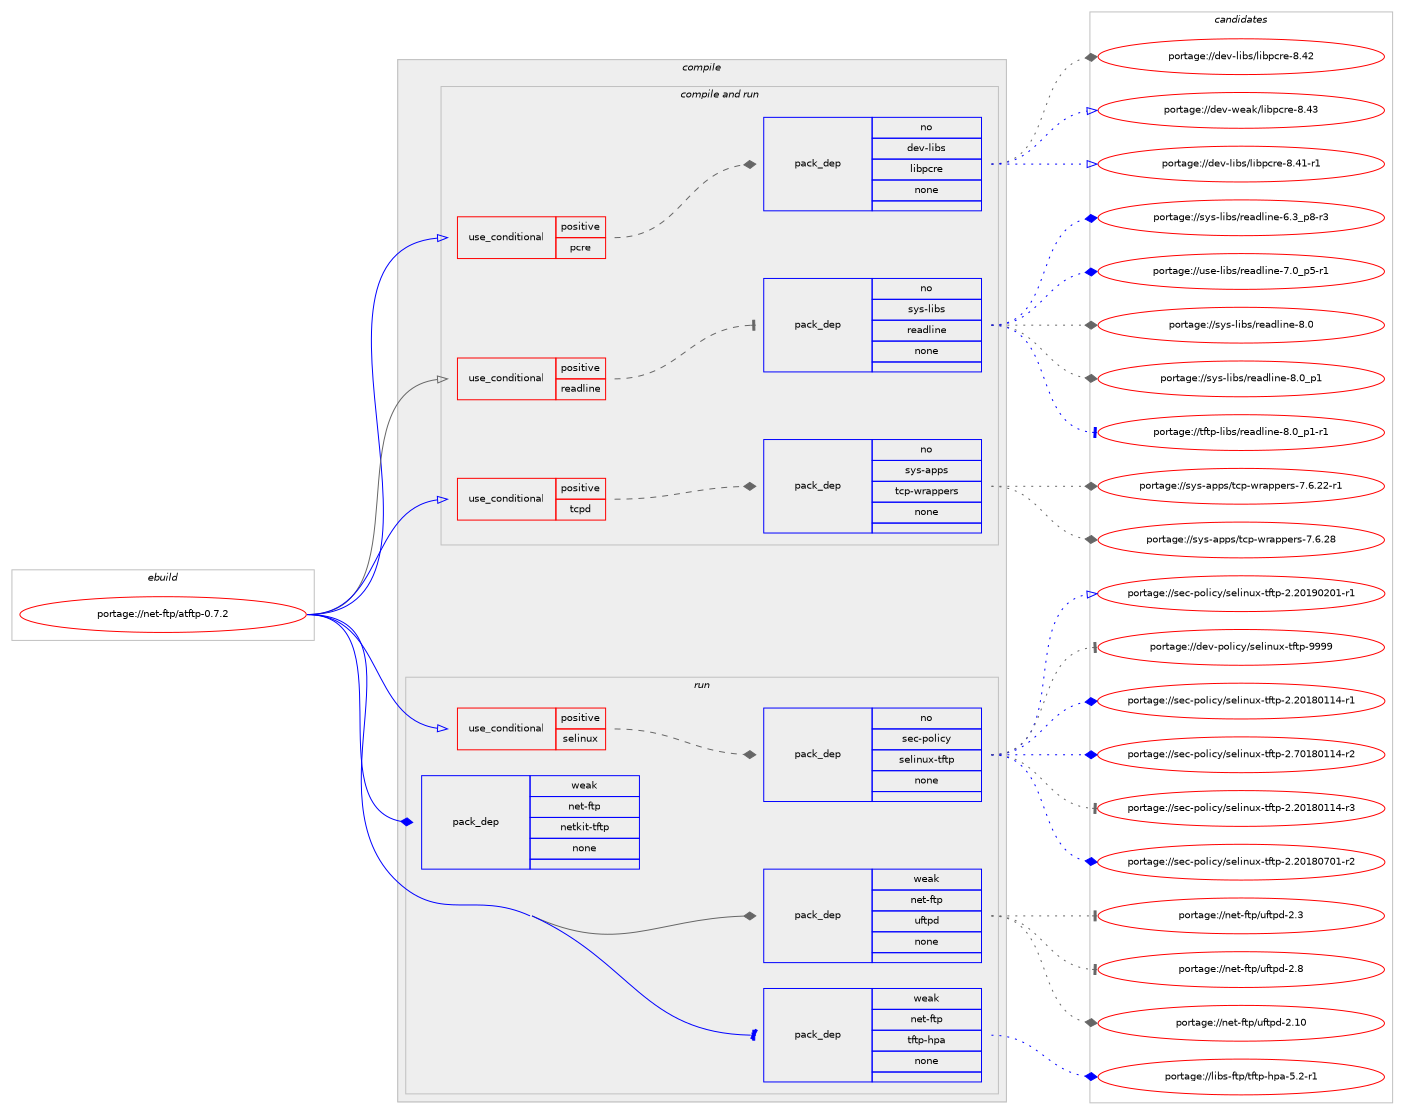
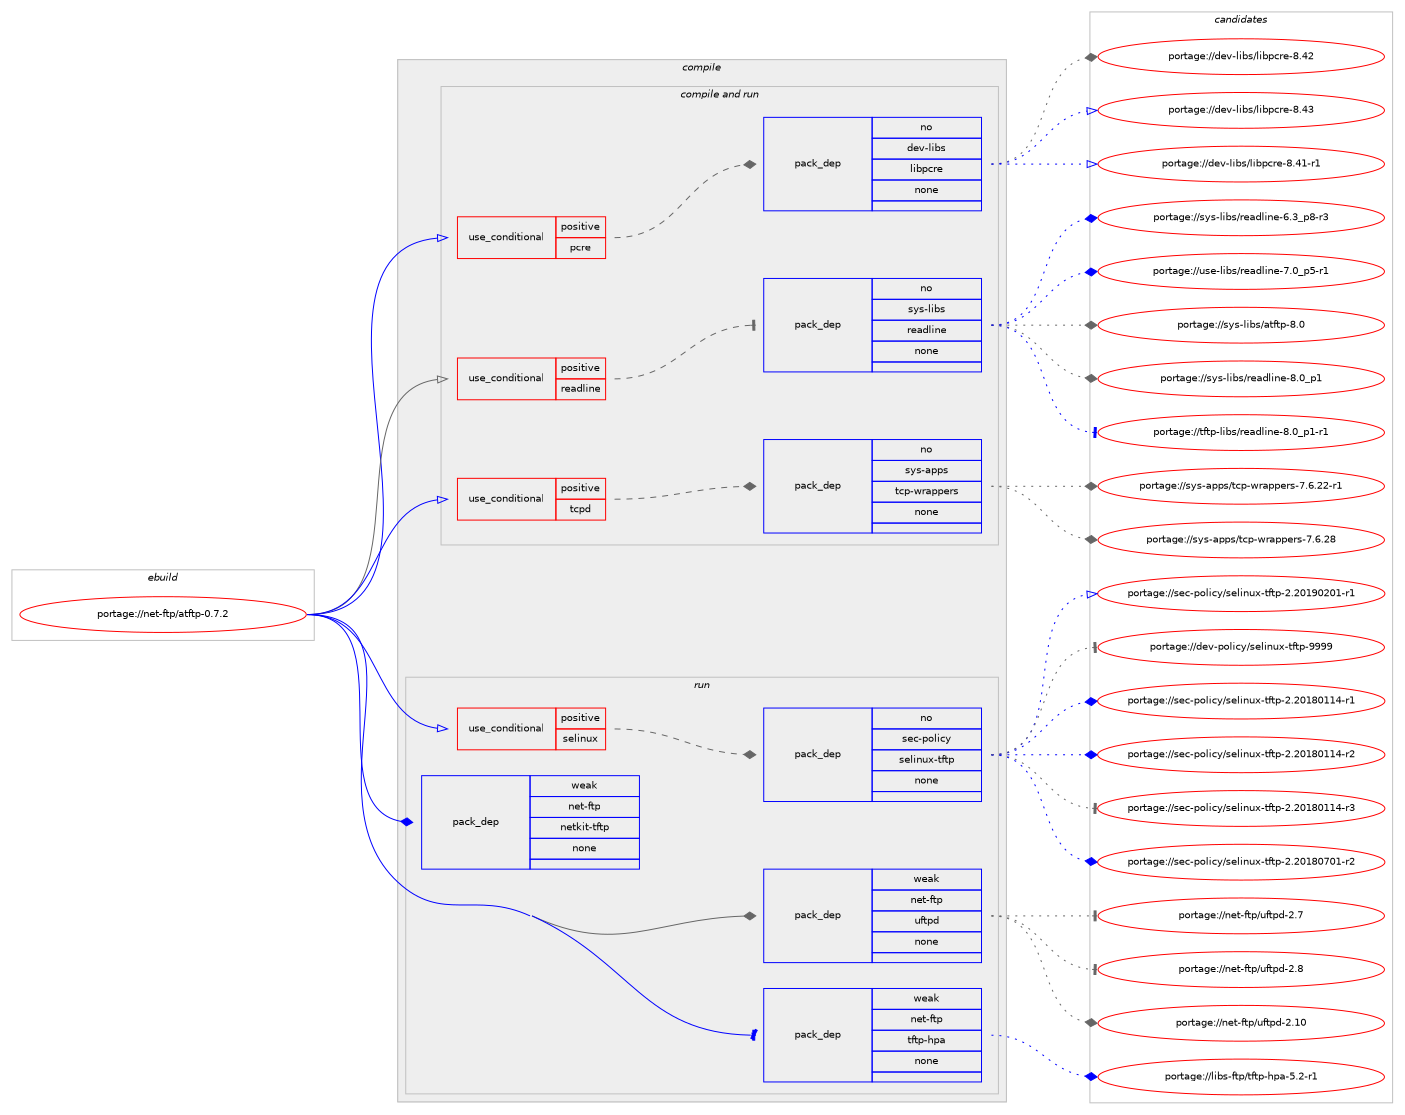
node "portage://dev-weak/libpcre-8.43": label "portage://dev-weak/libpcre-8.43" -> "portage://dev-libs/libpcre-8.43"
node "portage://sys-libs/readline-8.0": label "portage://sys-libs/readline-8.0" -> "portage://sys-libs/atftp-8.0"
node "portage://sec-policy/selinux-tftp-2.70180114-r2": label "portage://sec-policy/selinux-tftp-2.70180114-r2" -> "portage://sec-policy/selinux-tftp-2.20180114-r2"
node "portage://net-ftp/uftpd-2.3": label "portage://net-ftp/uftpd-2.3" -> "portage://net-ftp/uftpd-2.7"
